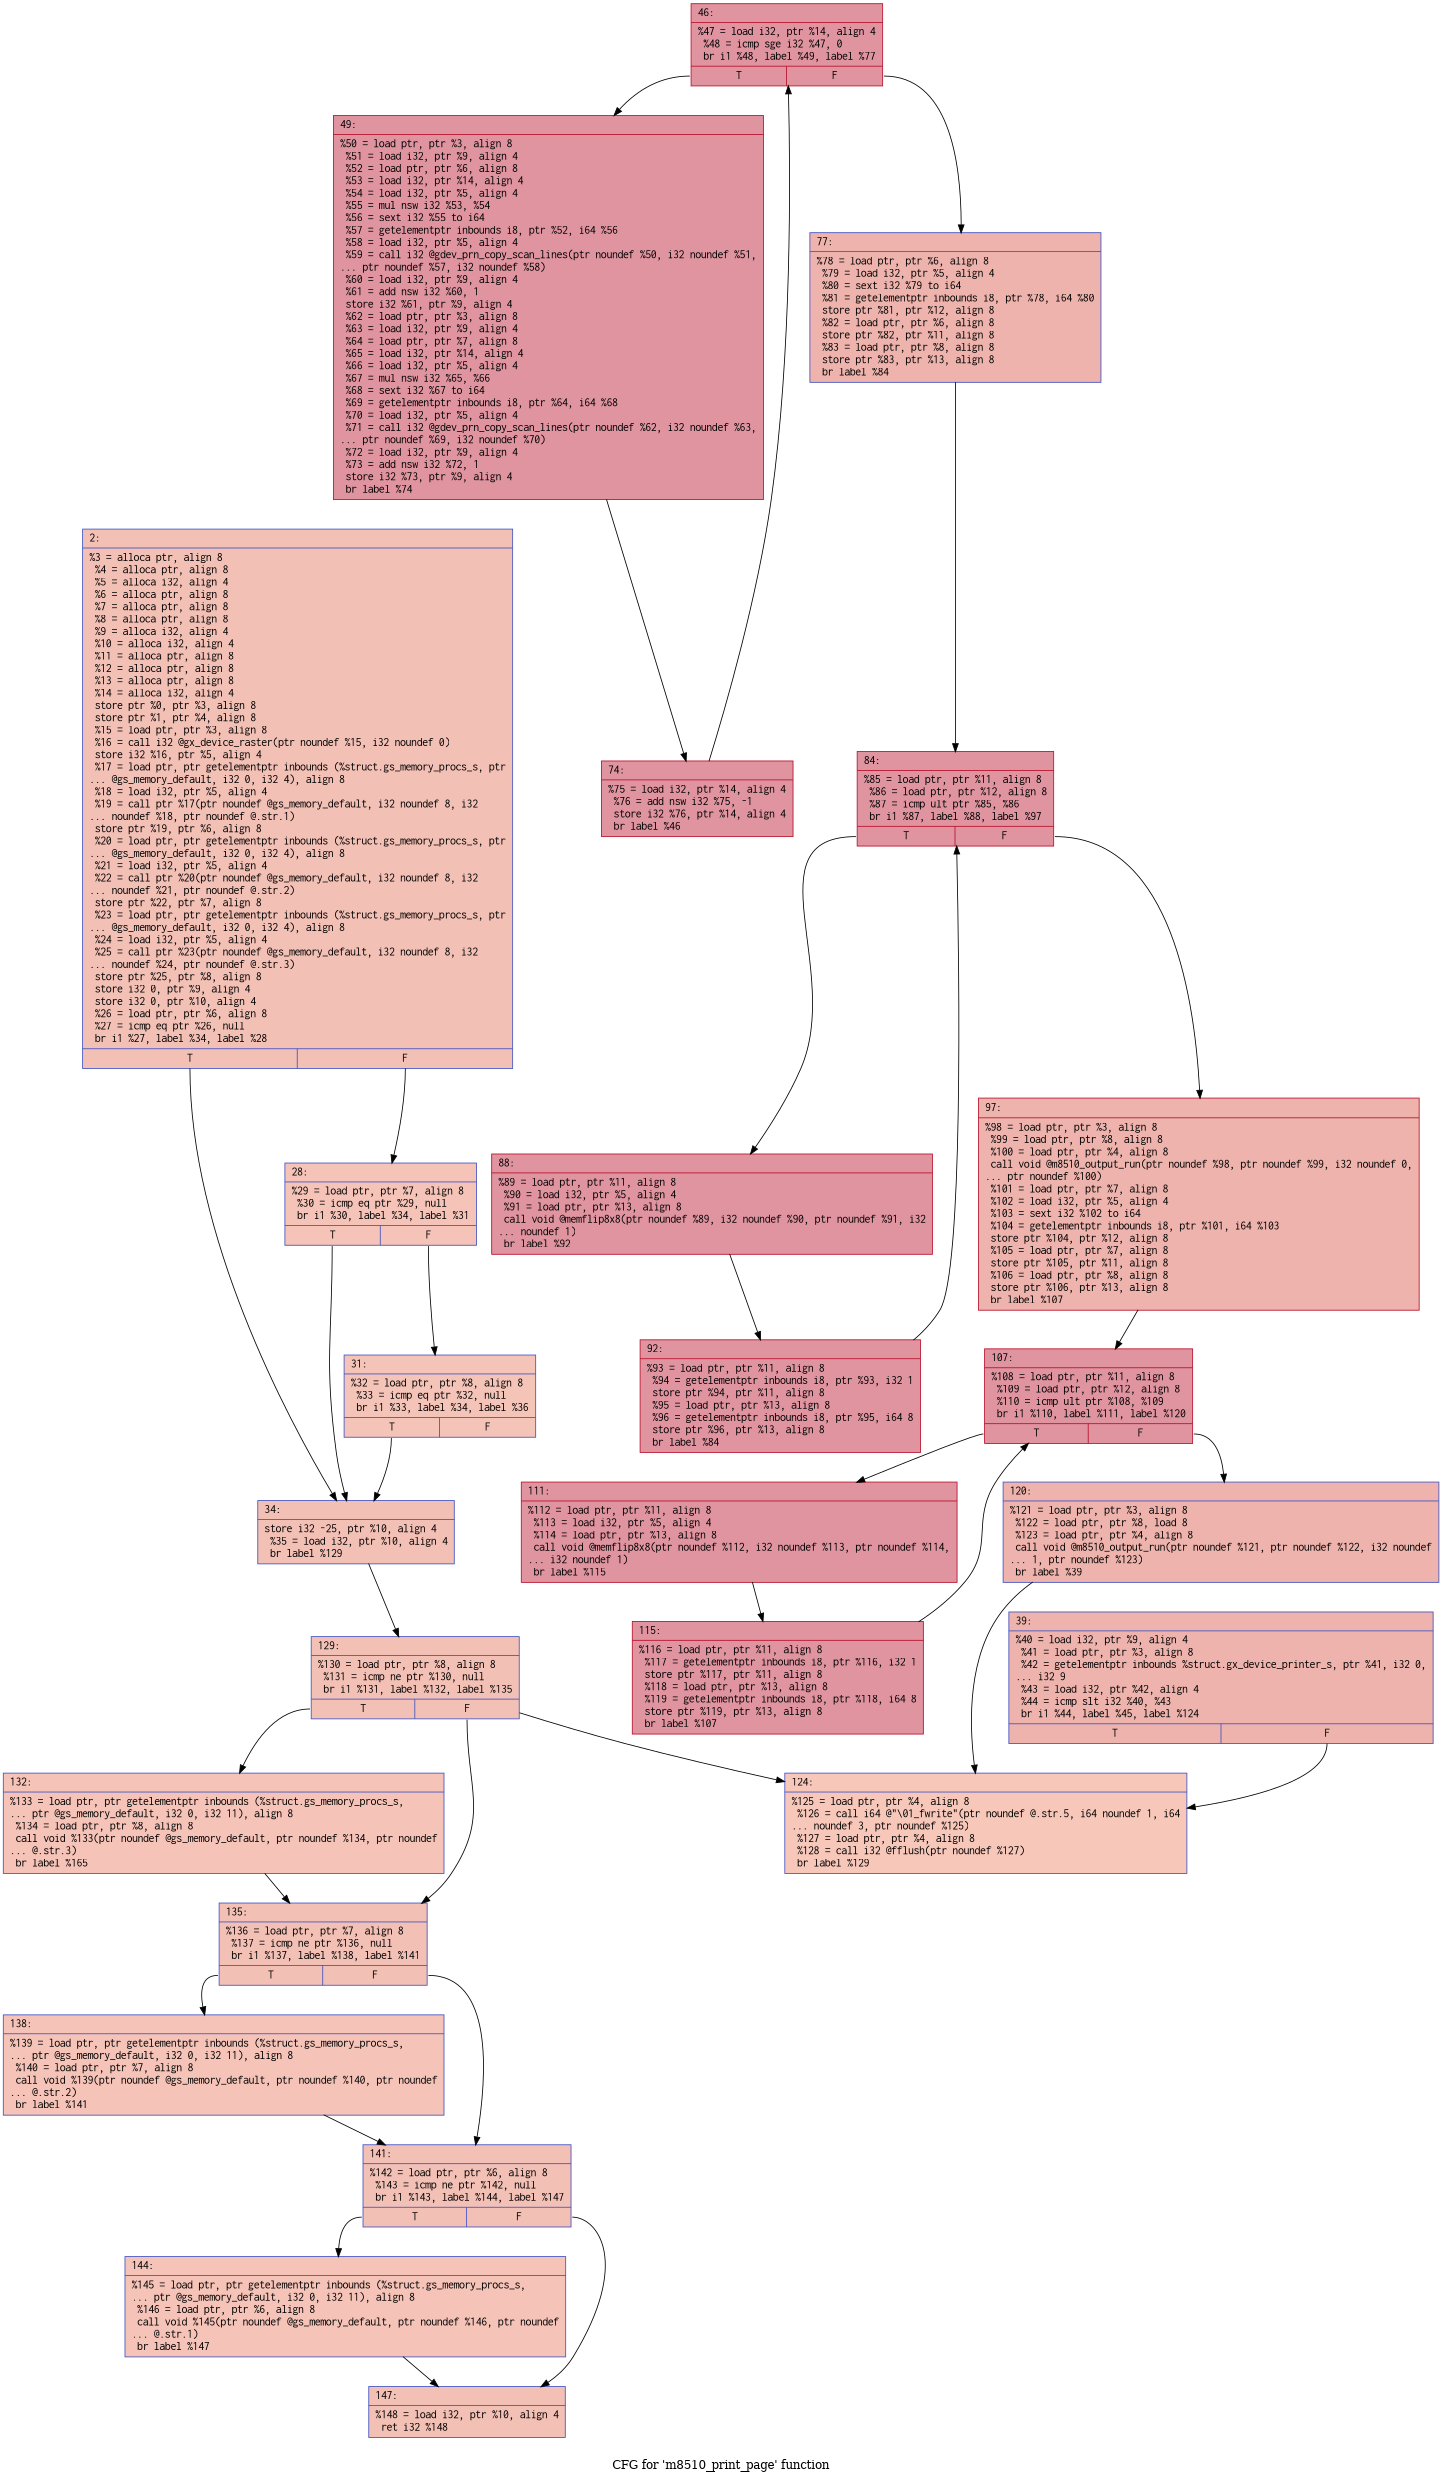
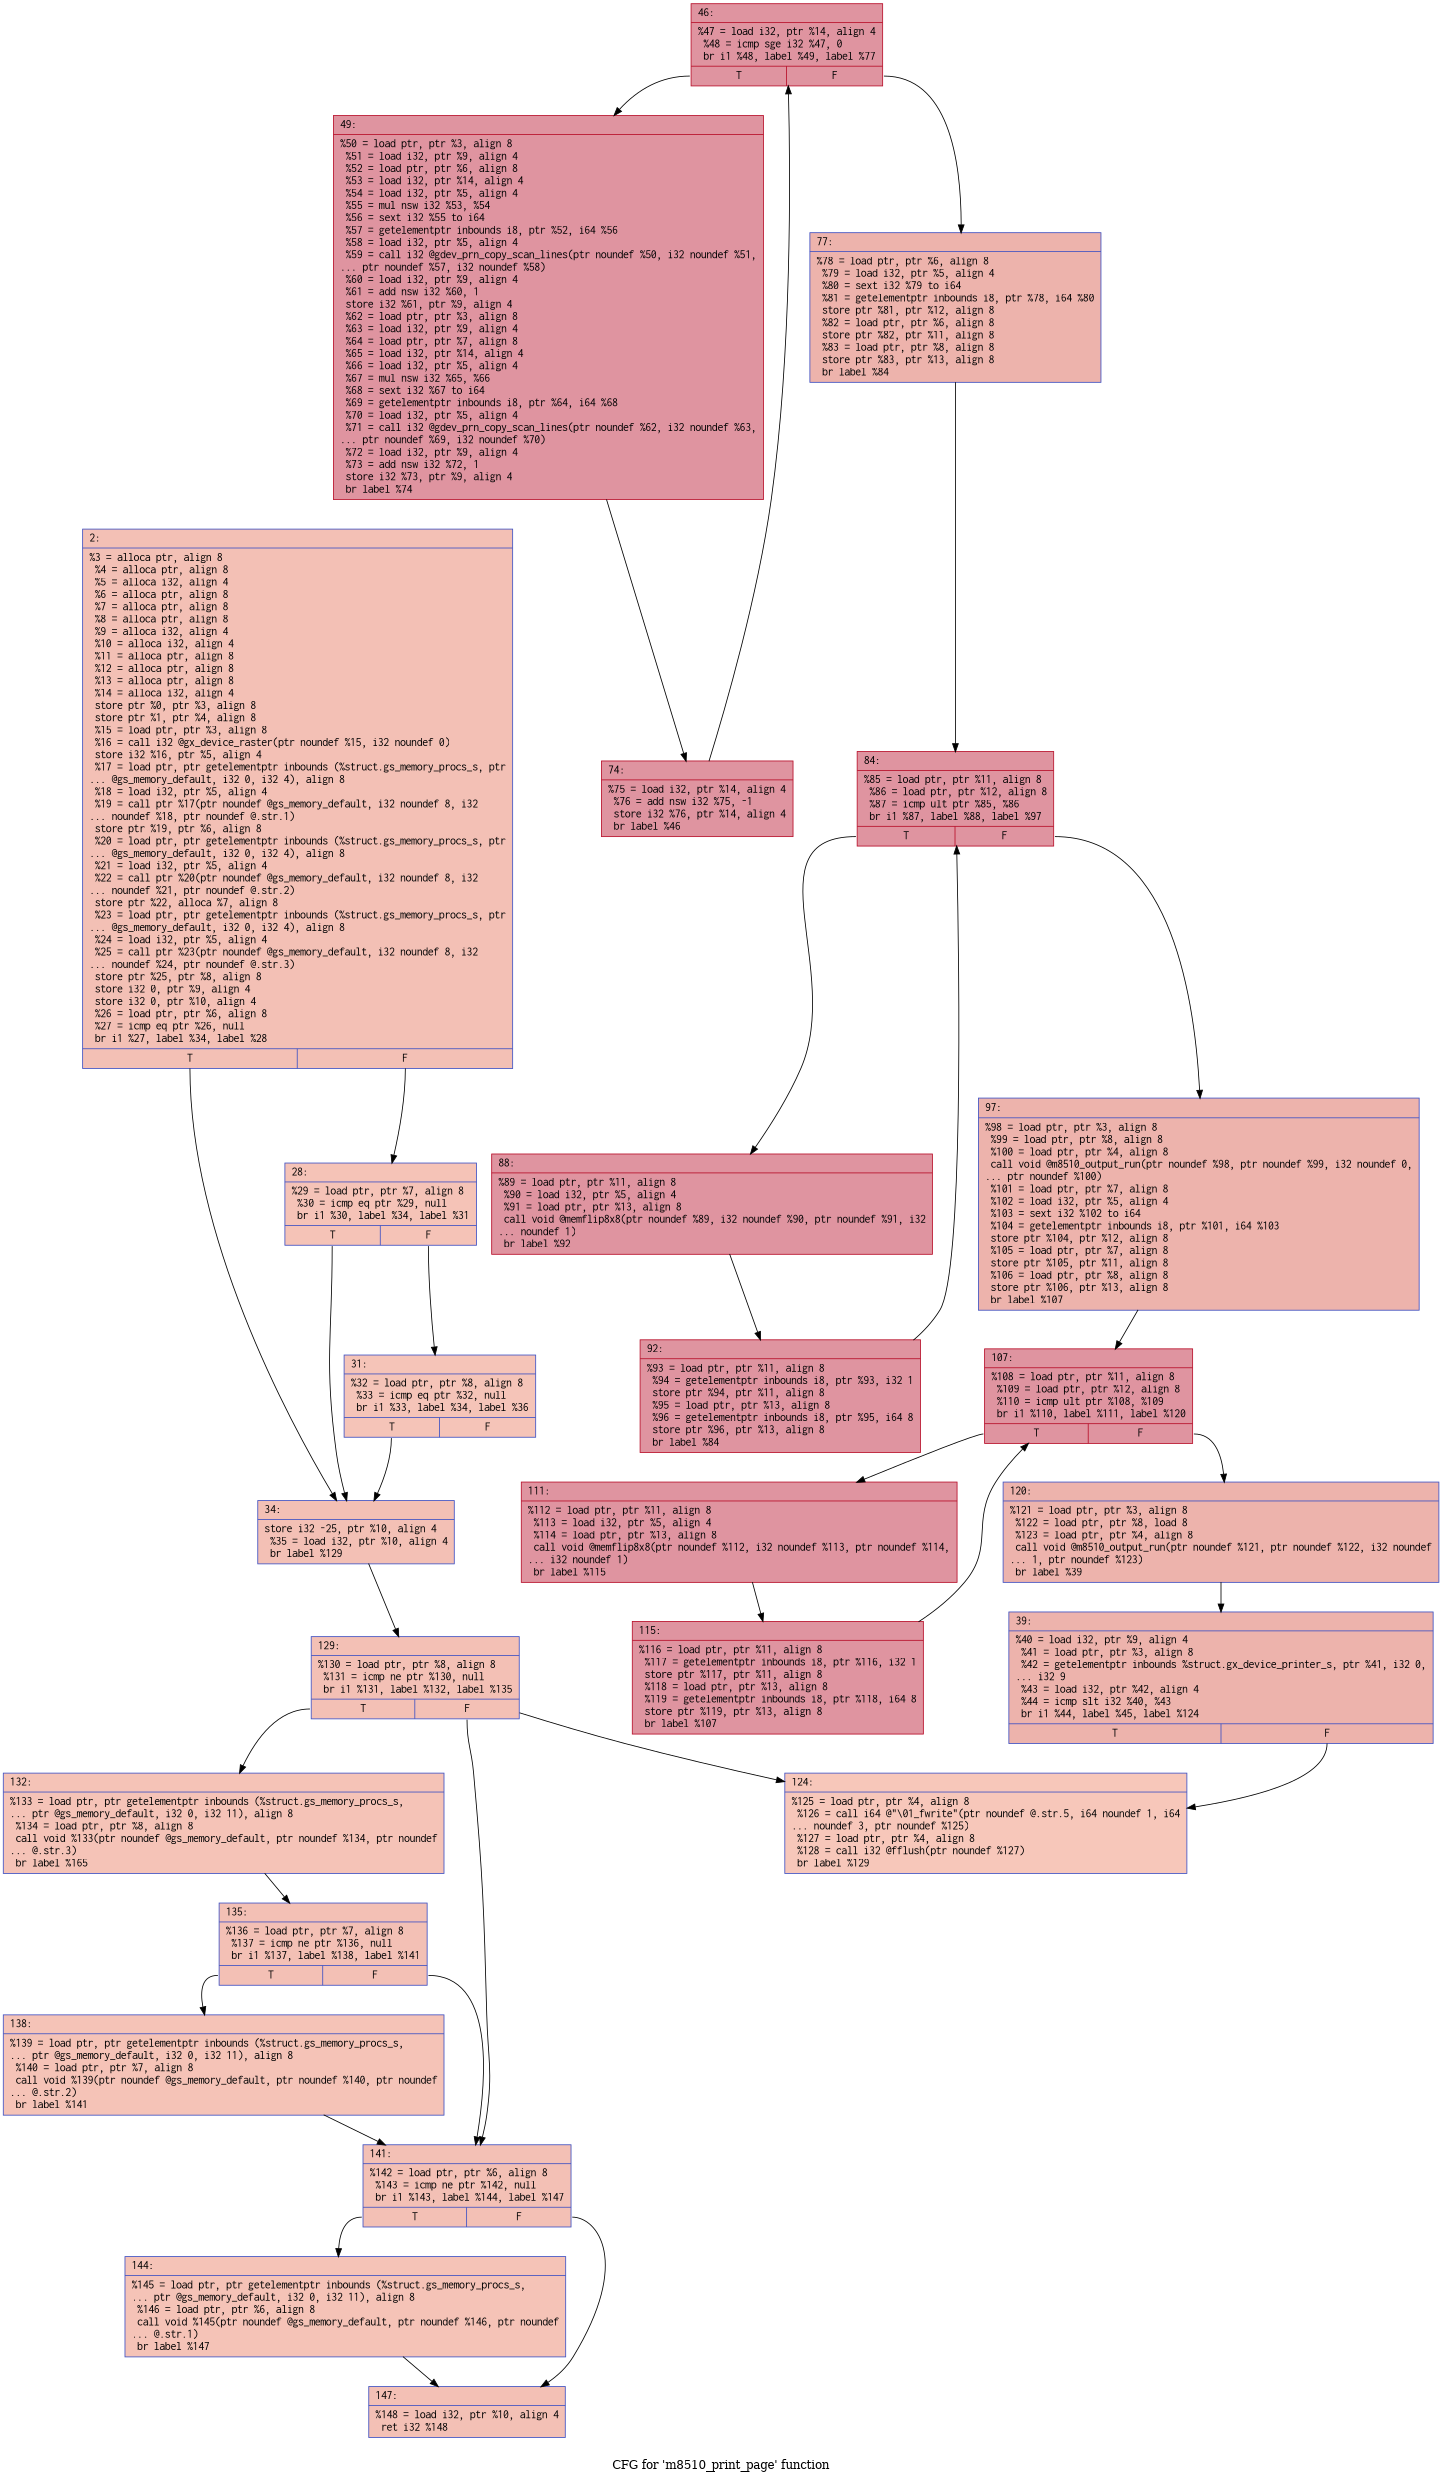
node "2:": text "store ptr %22, ptr %7, align 8" -> "store ptr %22, alloca %7, align 8"
node "97:": color #b70d28ff -> #3d50c3ff
edge "120:" -> "124:": now "120:" -> "39:"
edge "129:" -> "135:": now "129:" -> "141:"
